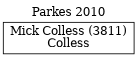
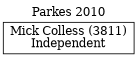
node "Mick Colless (3811) Colless": label "Mick Colless (3811) Colless" -> "Mick Colless (3811) Independent"
